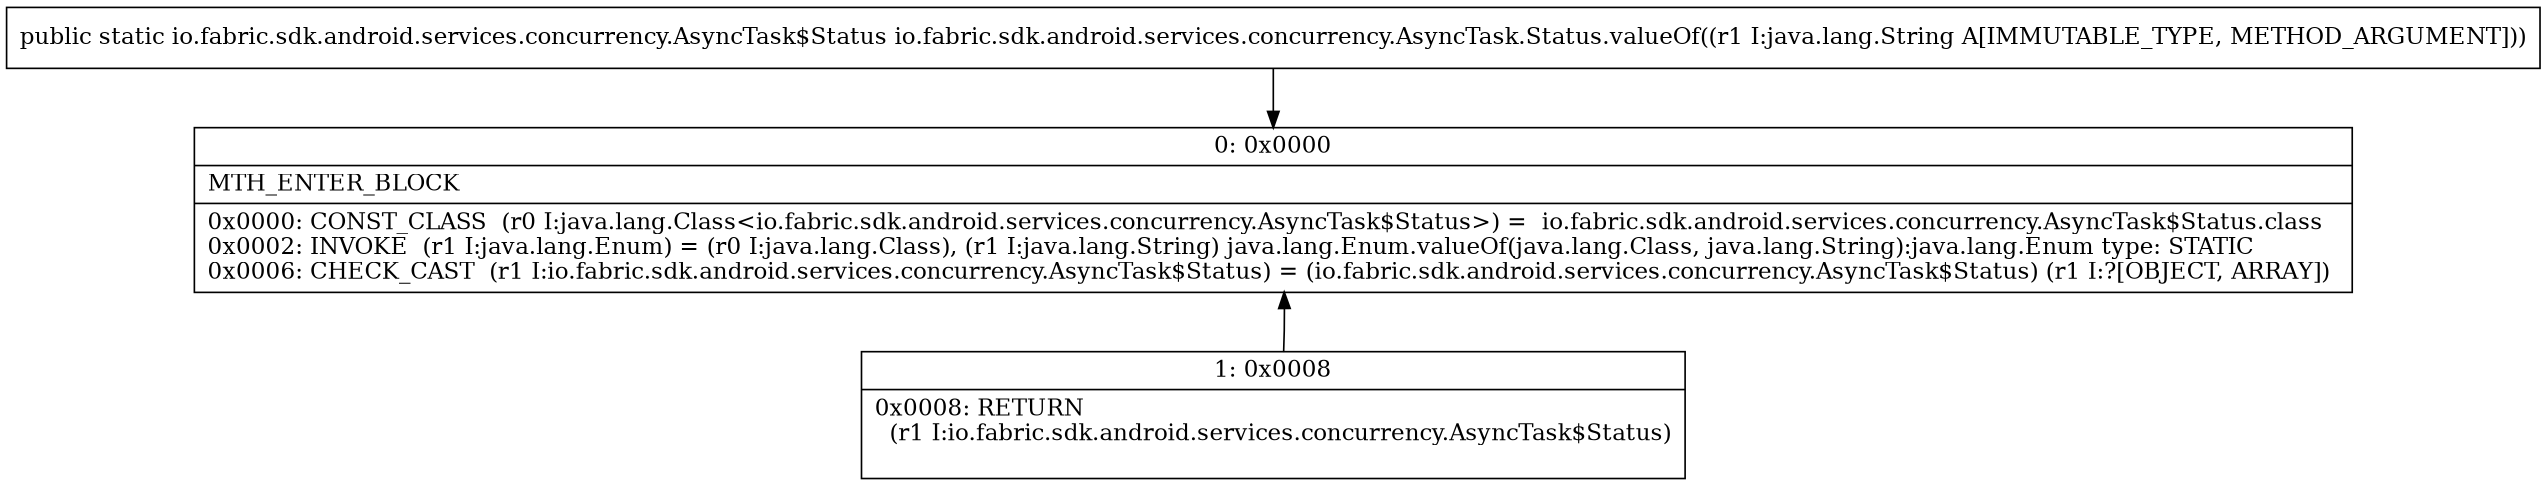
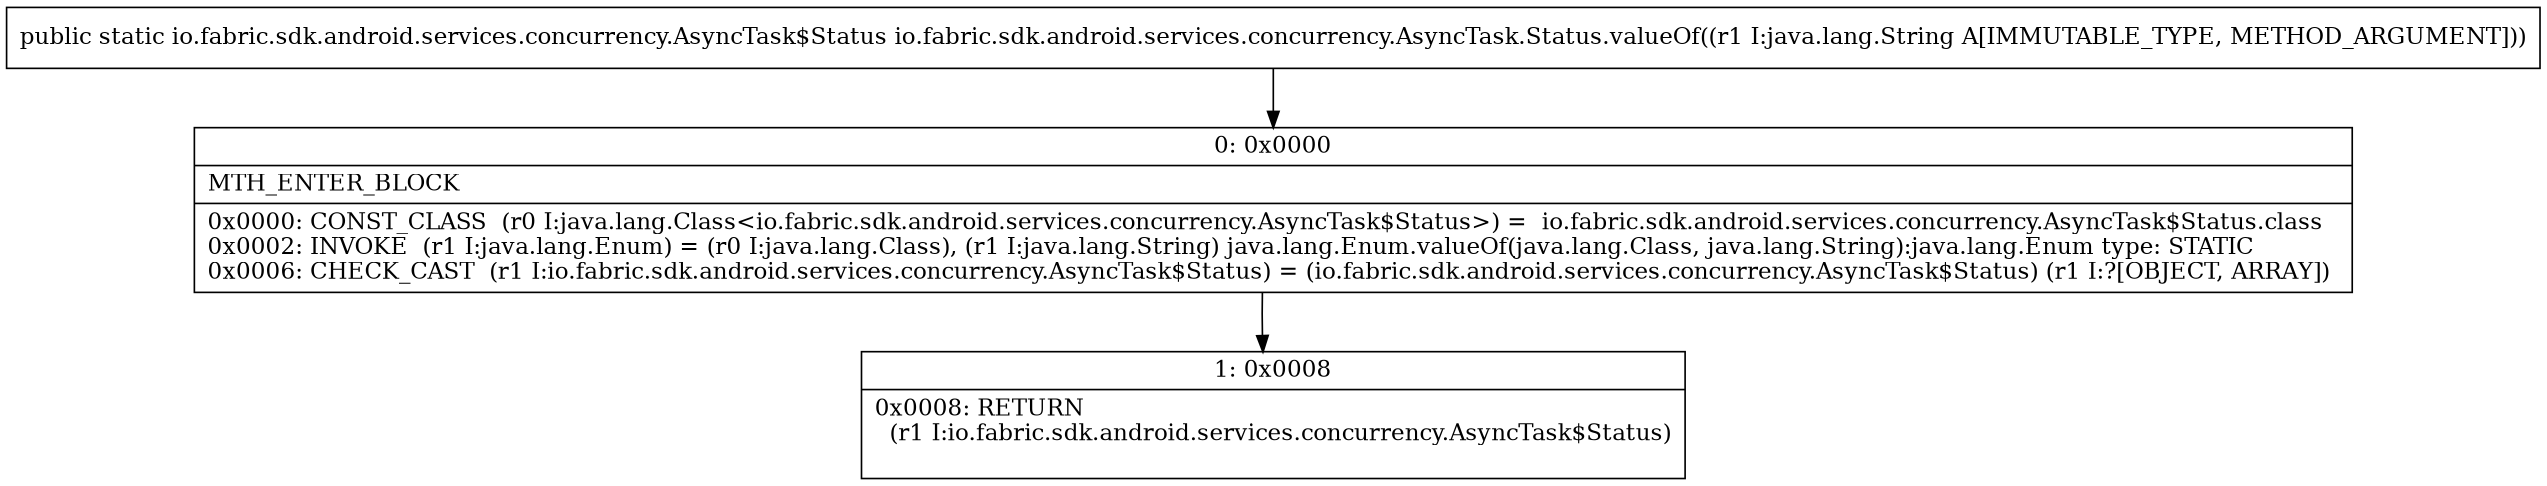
edge "1: 0x0008" -> "0: 0x0000": reversed
